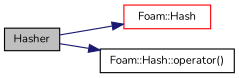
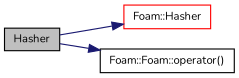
node "Foam::Hash": label "Foam::Hash" -> "Foam::Hasher"
node "Foam::Hash::operator()": label "Foam::Hash::operator()" -> "Foam::Foam::operator()"
